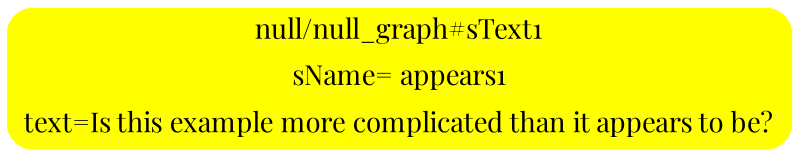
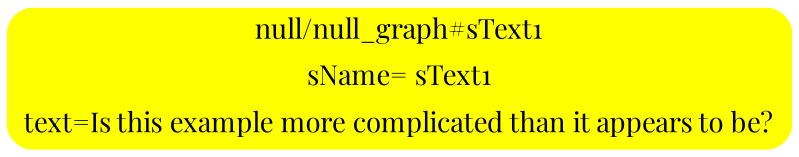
node "null/null_graph#sText1": text "sName= appears1" -> "sName= sText1"
